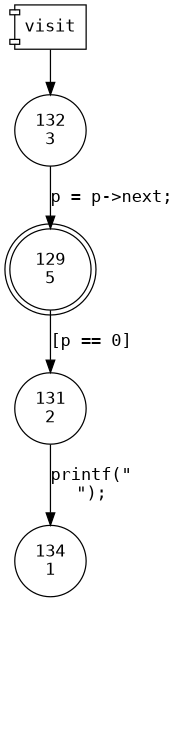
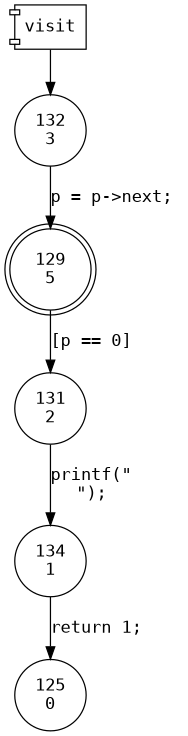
node "125 0": added
